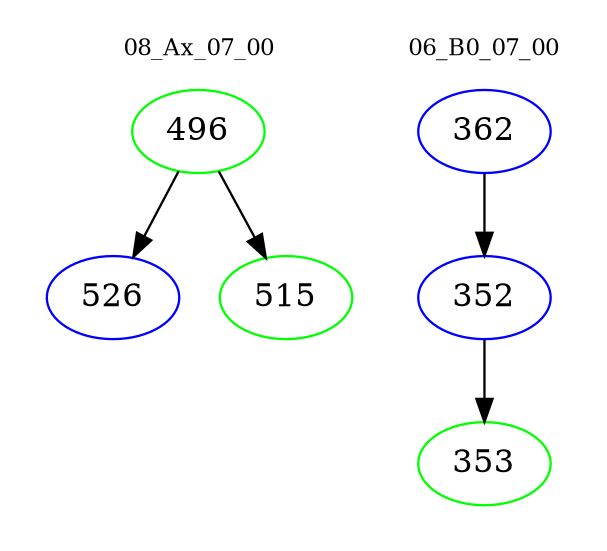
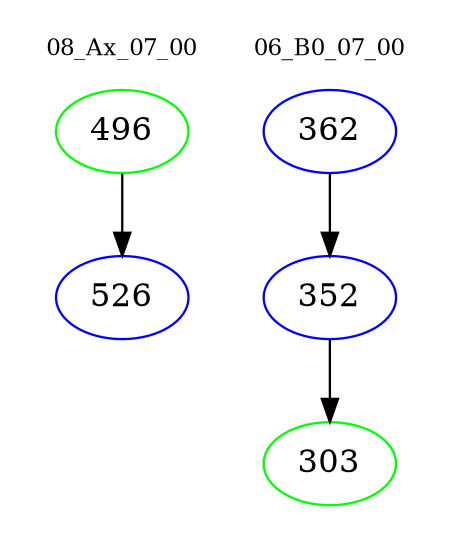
node "515": removed
node "353": label "353" -> "303"
